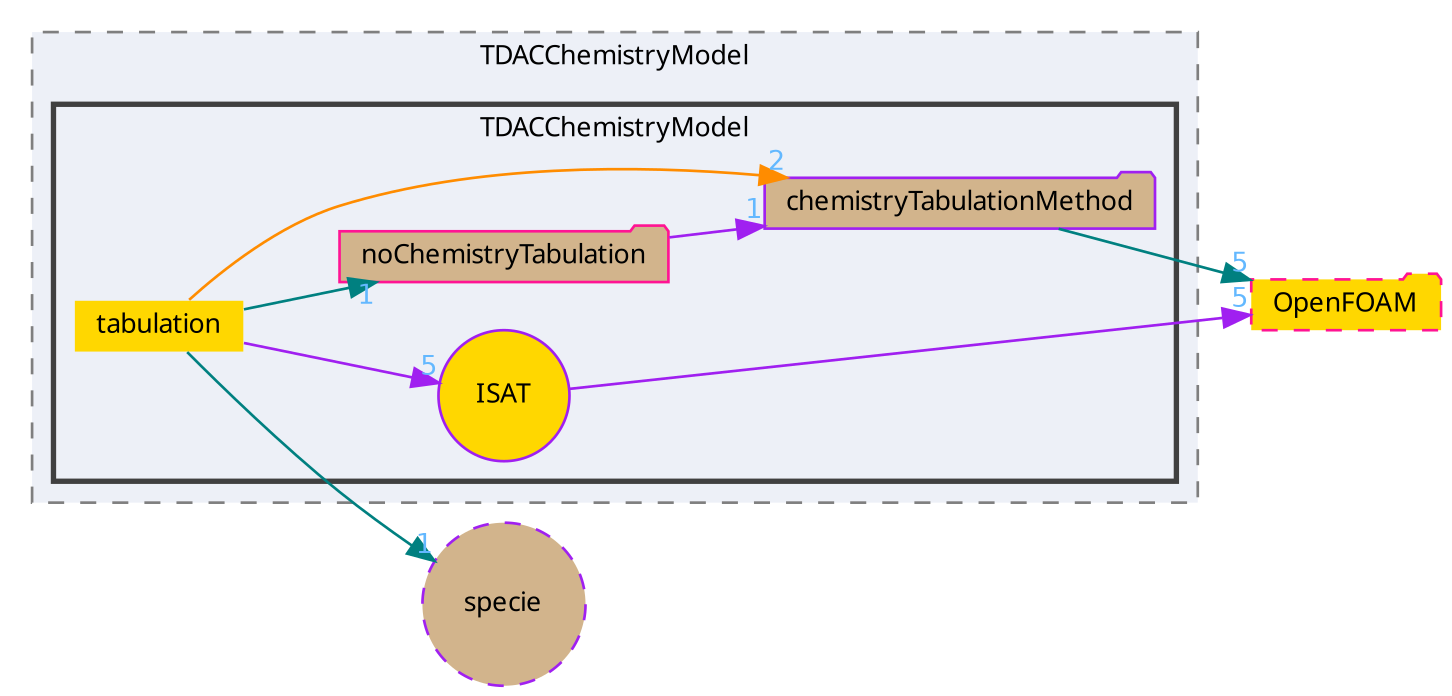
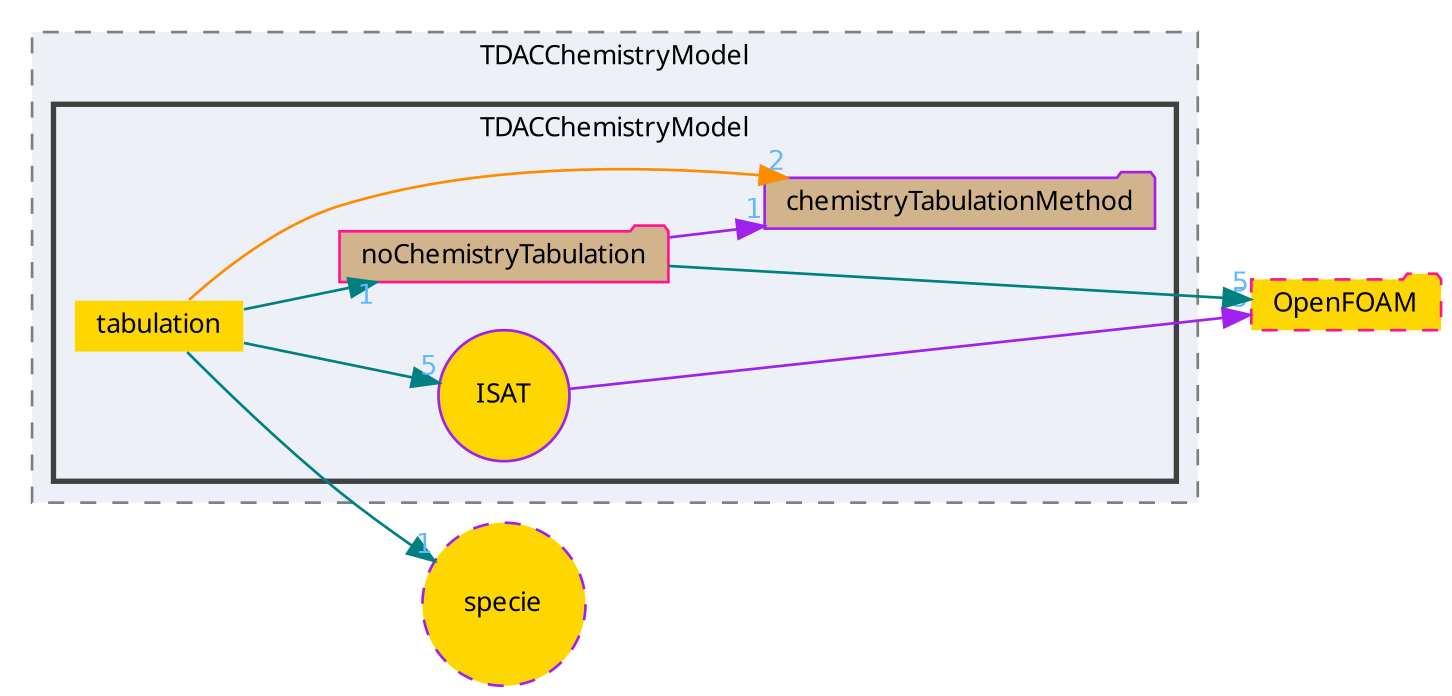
edge "chemistryTabulationMethod" -> "OpenFOAM": now "noChemistryTabulation" -> "OpenFOAM"
edge "tabulation" -> "ISAT": color purple -> teal
node "specie": fillcolor tan -> gold
